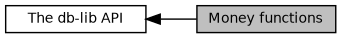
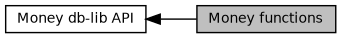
node "The db-lib API": label "The db-lib API" -> "Money db-lib API"
